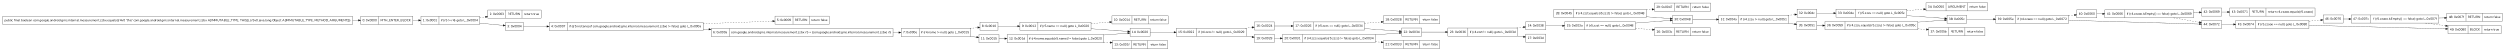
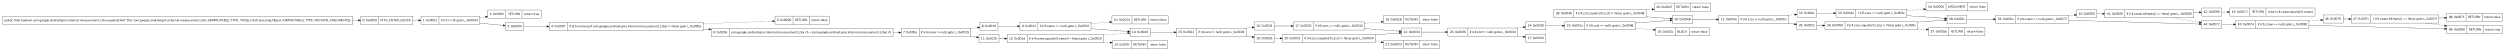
node "49: 0x0080": text "BLOCK" -> "RETURN"
node "26: 0x003c": text "RETURN" -> "BLOCK"
edge "12: 0x001d" -> "14: 0x0020": style solid -> dashed
